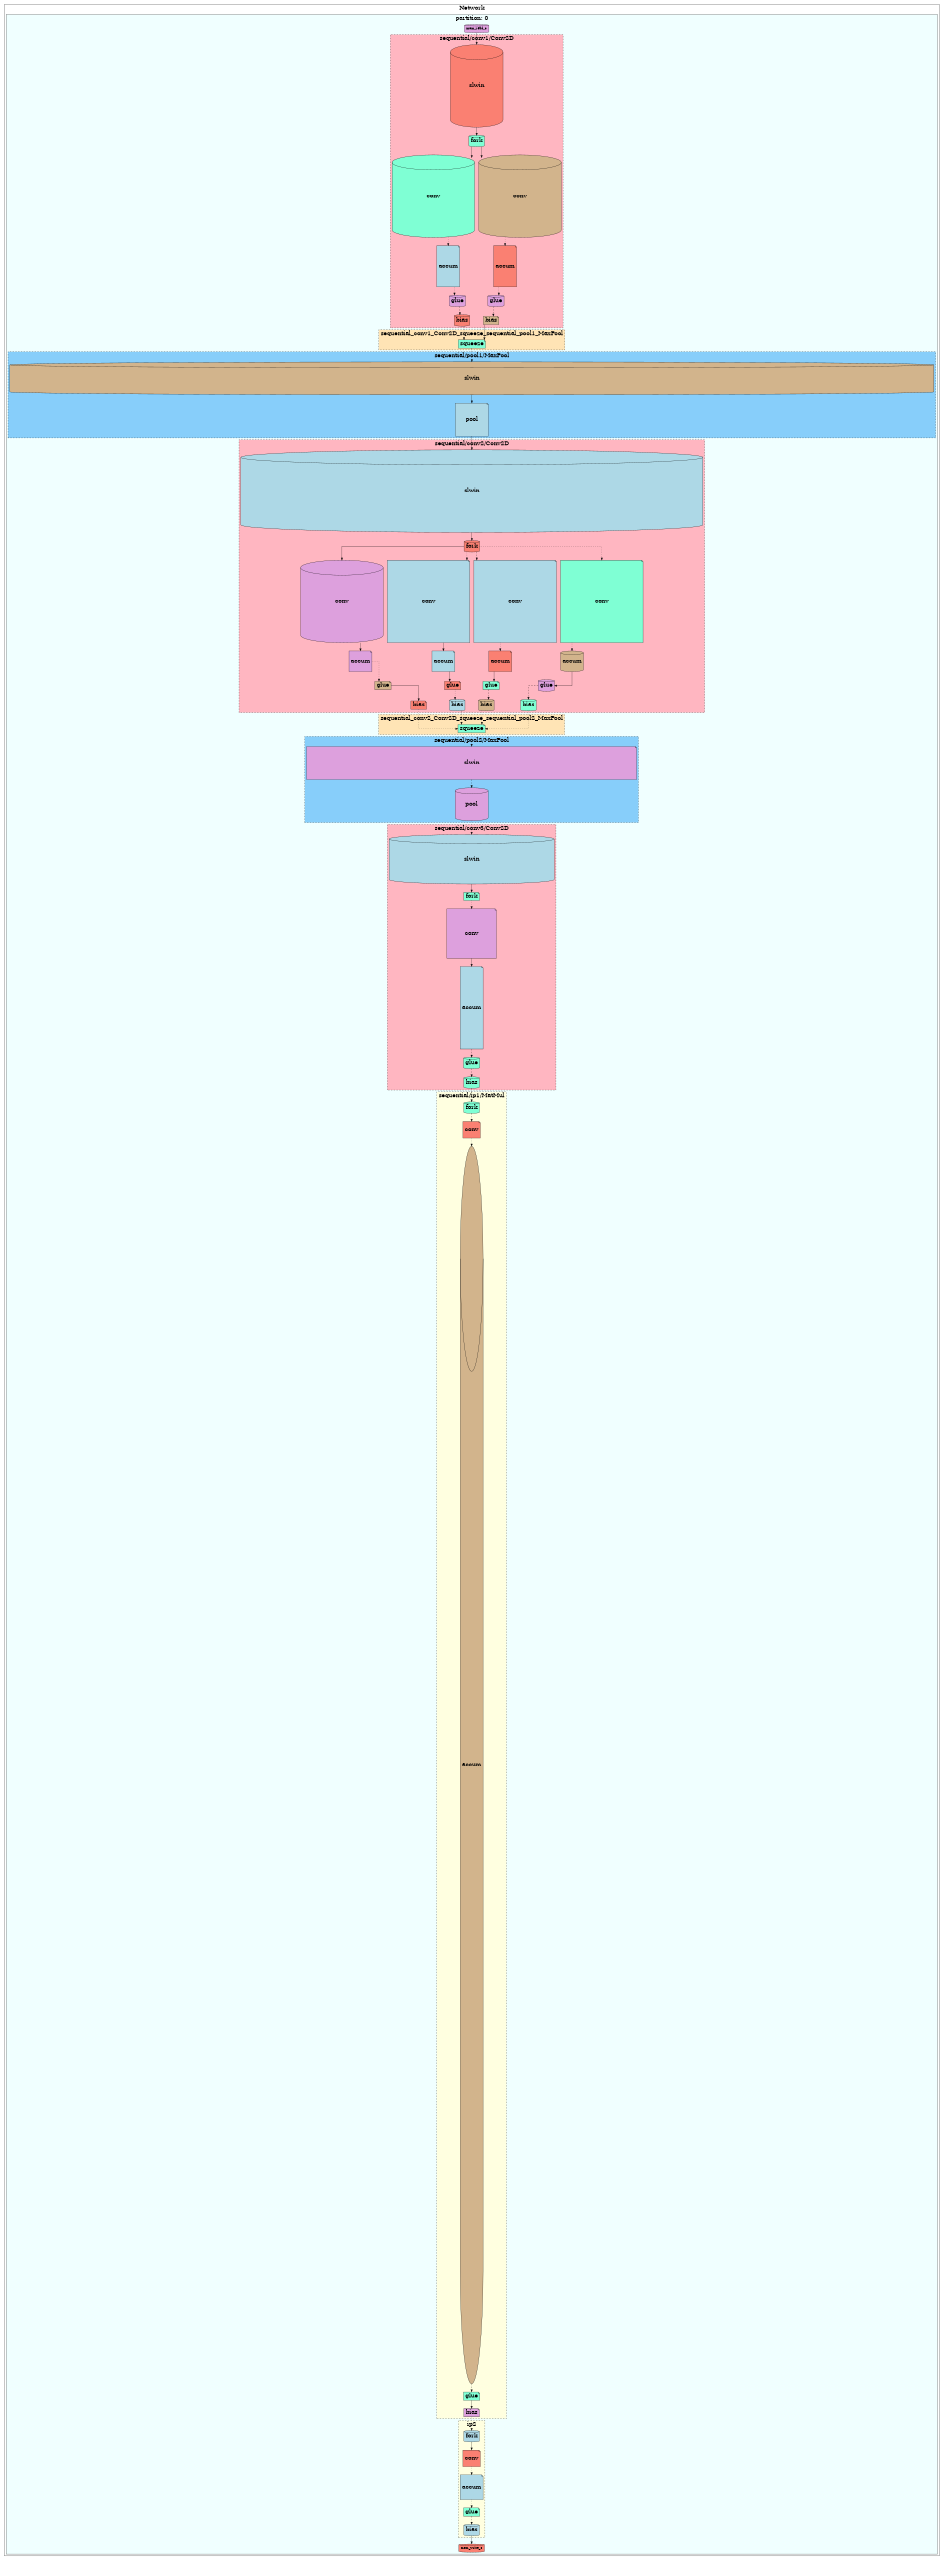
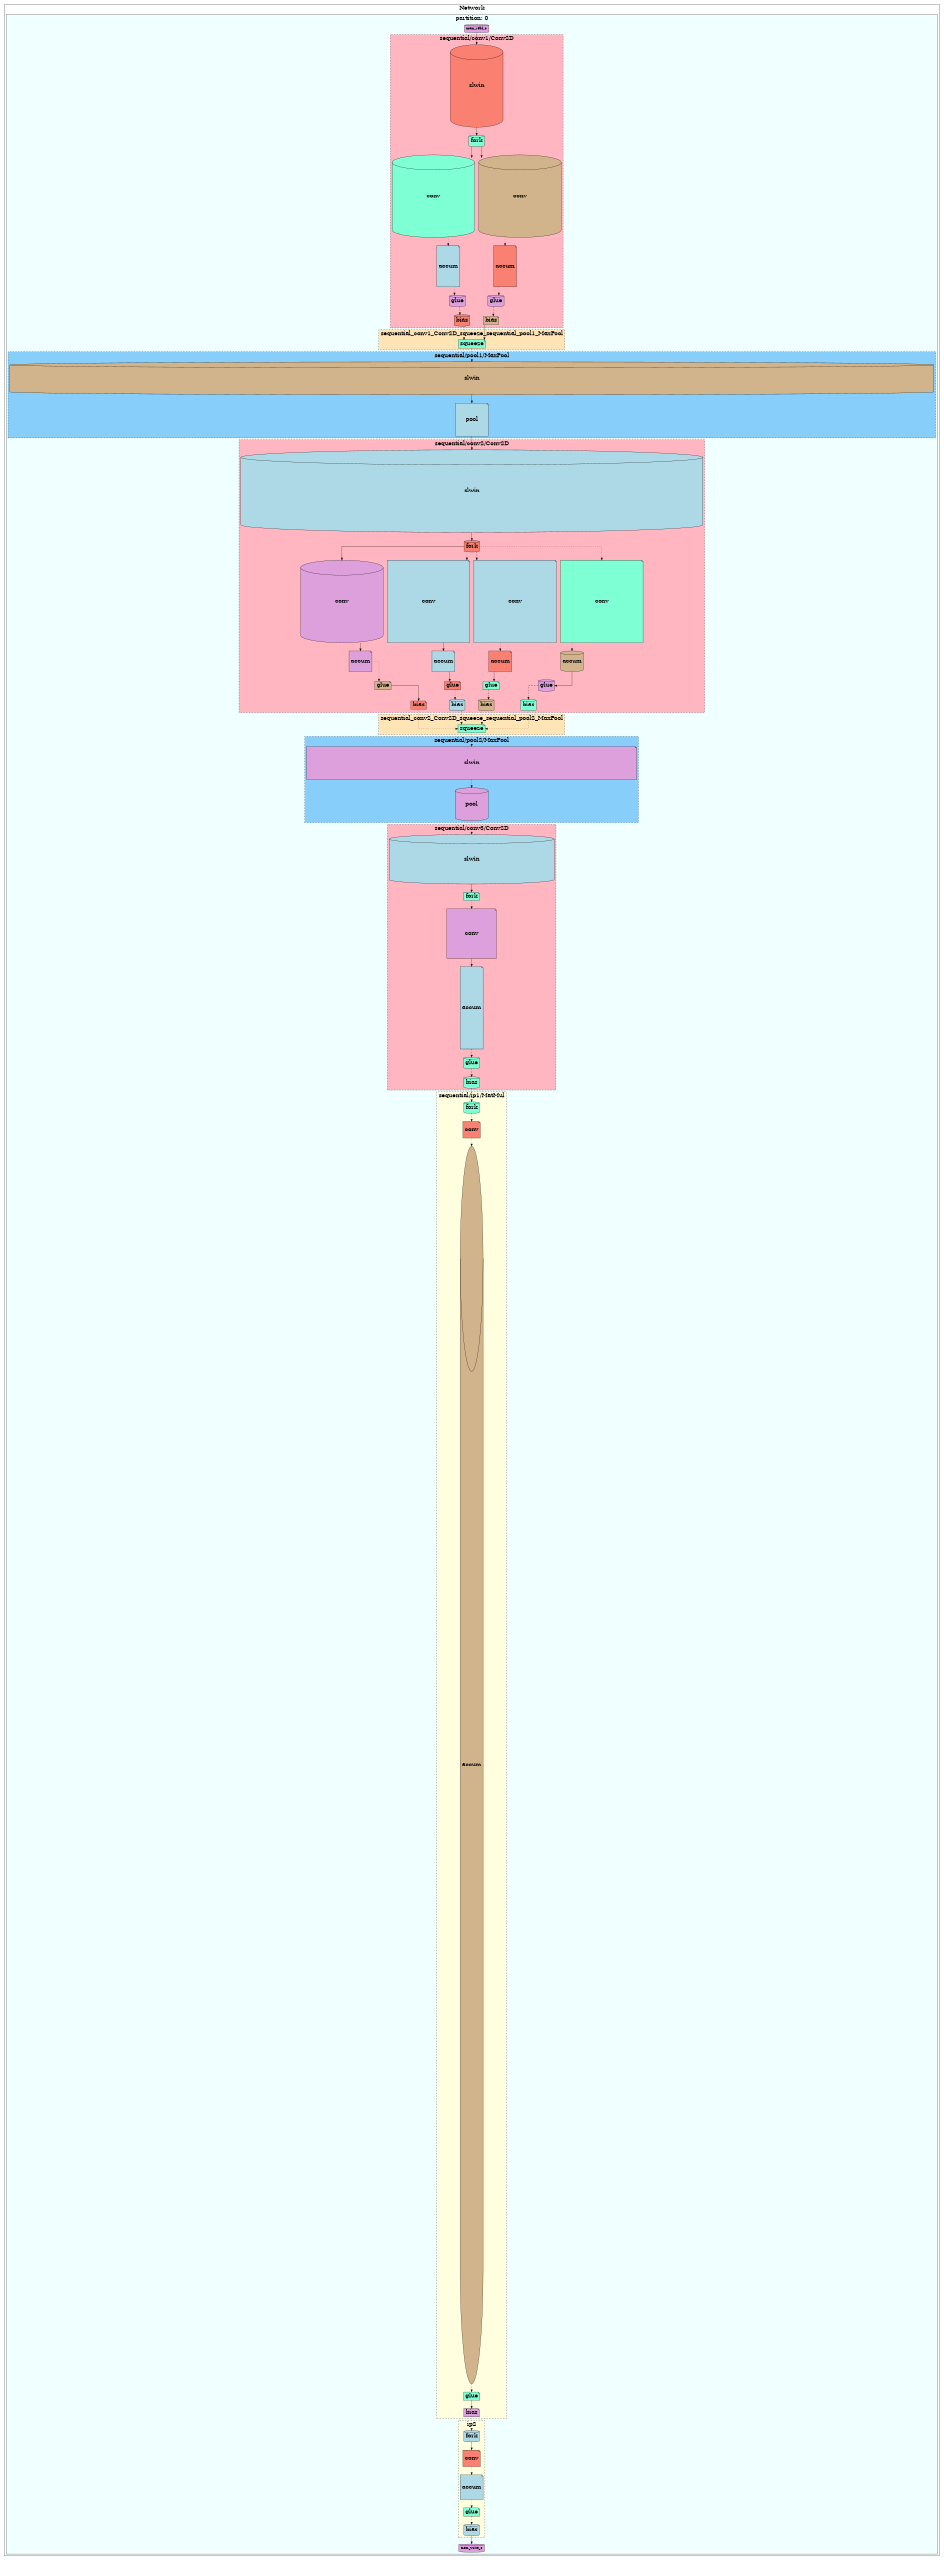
node "mem_write_0": fillcolor salmon -> plum
